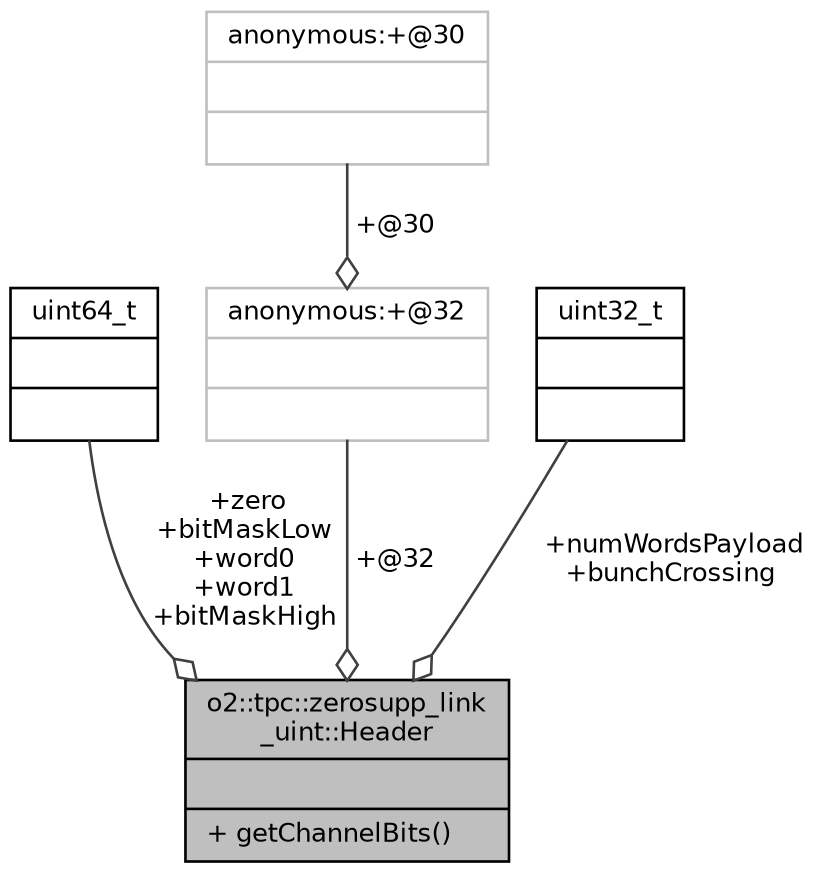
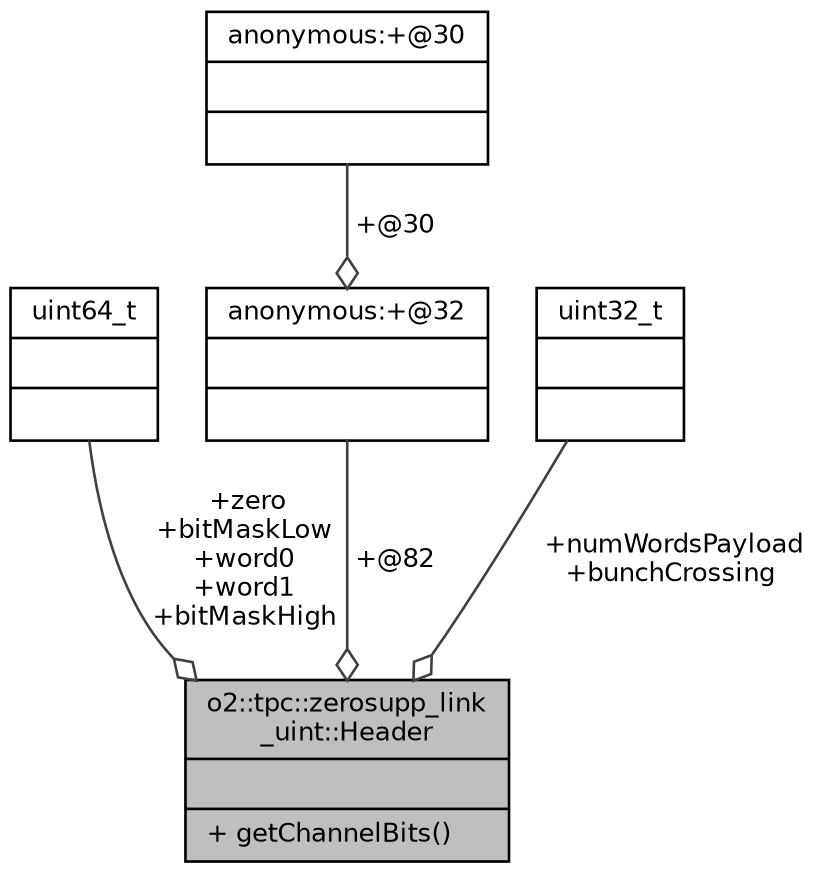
node "anonymous:+@30": color grey75 -> black
node "anonymous:+@32": color grey75 -> black
edge "anonymous:+@32" -> "o2::tpc::zerosupp_link": label " +@32" -> " +@82"
